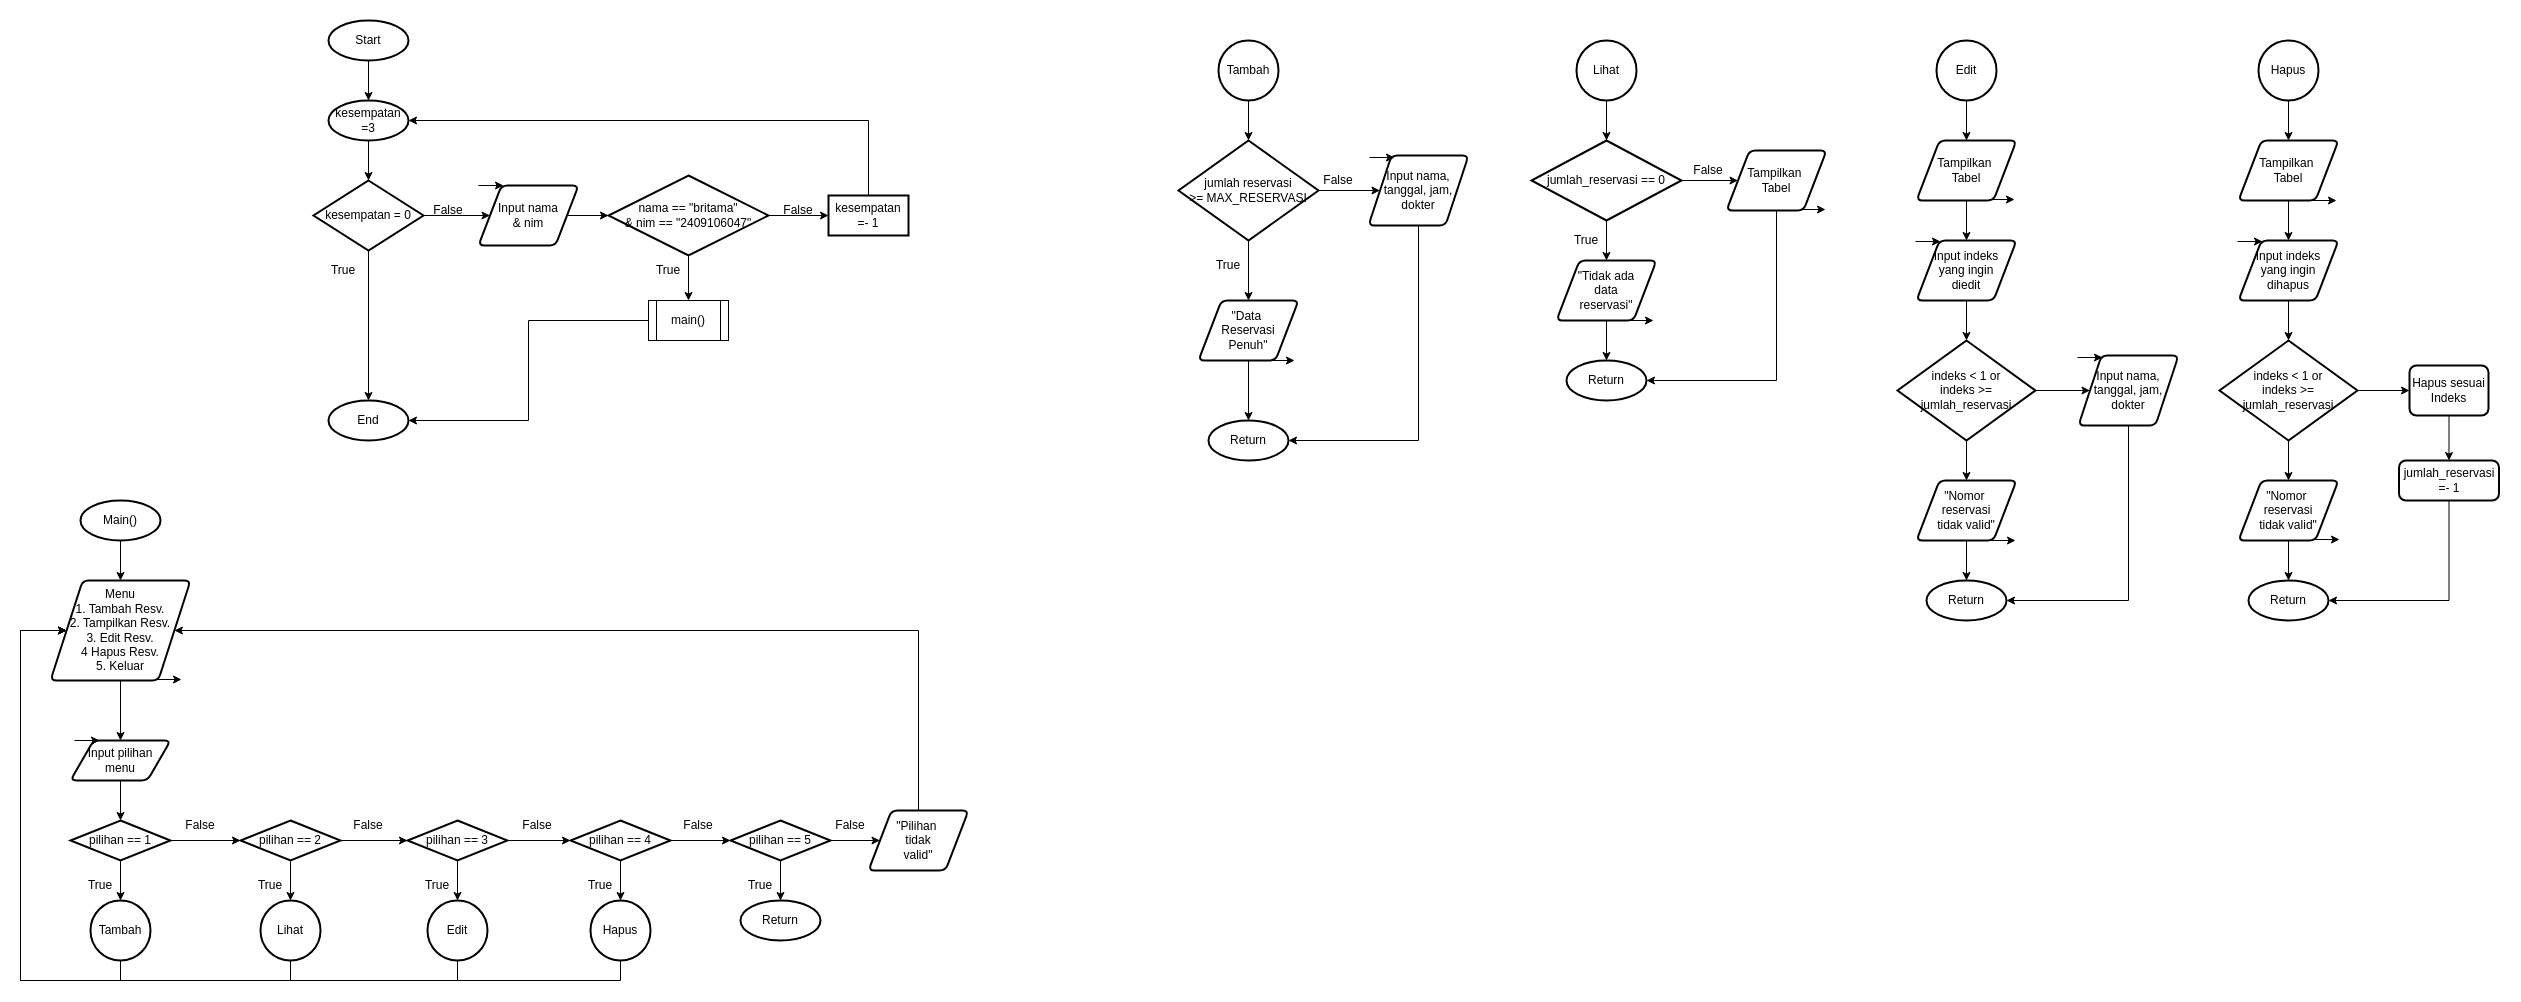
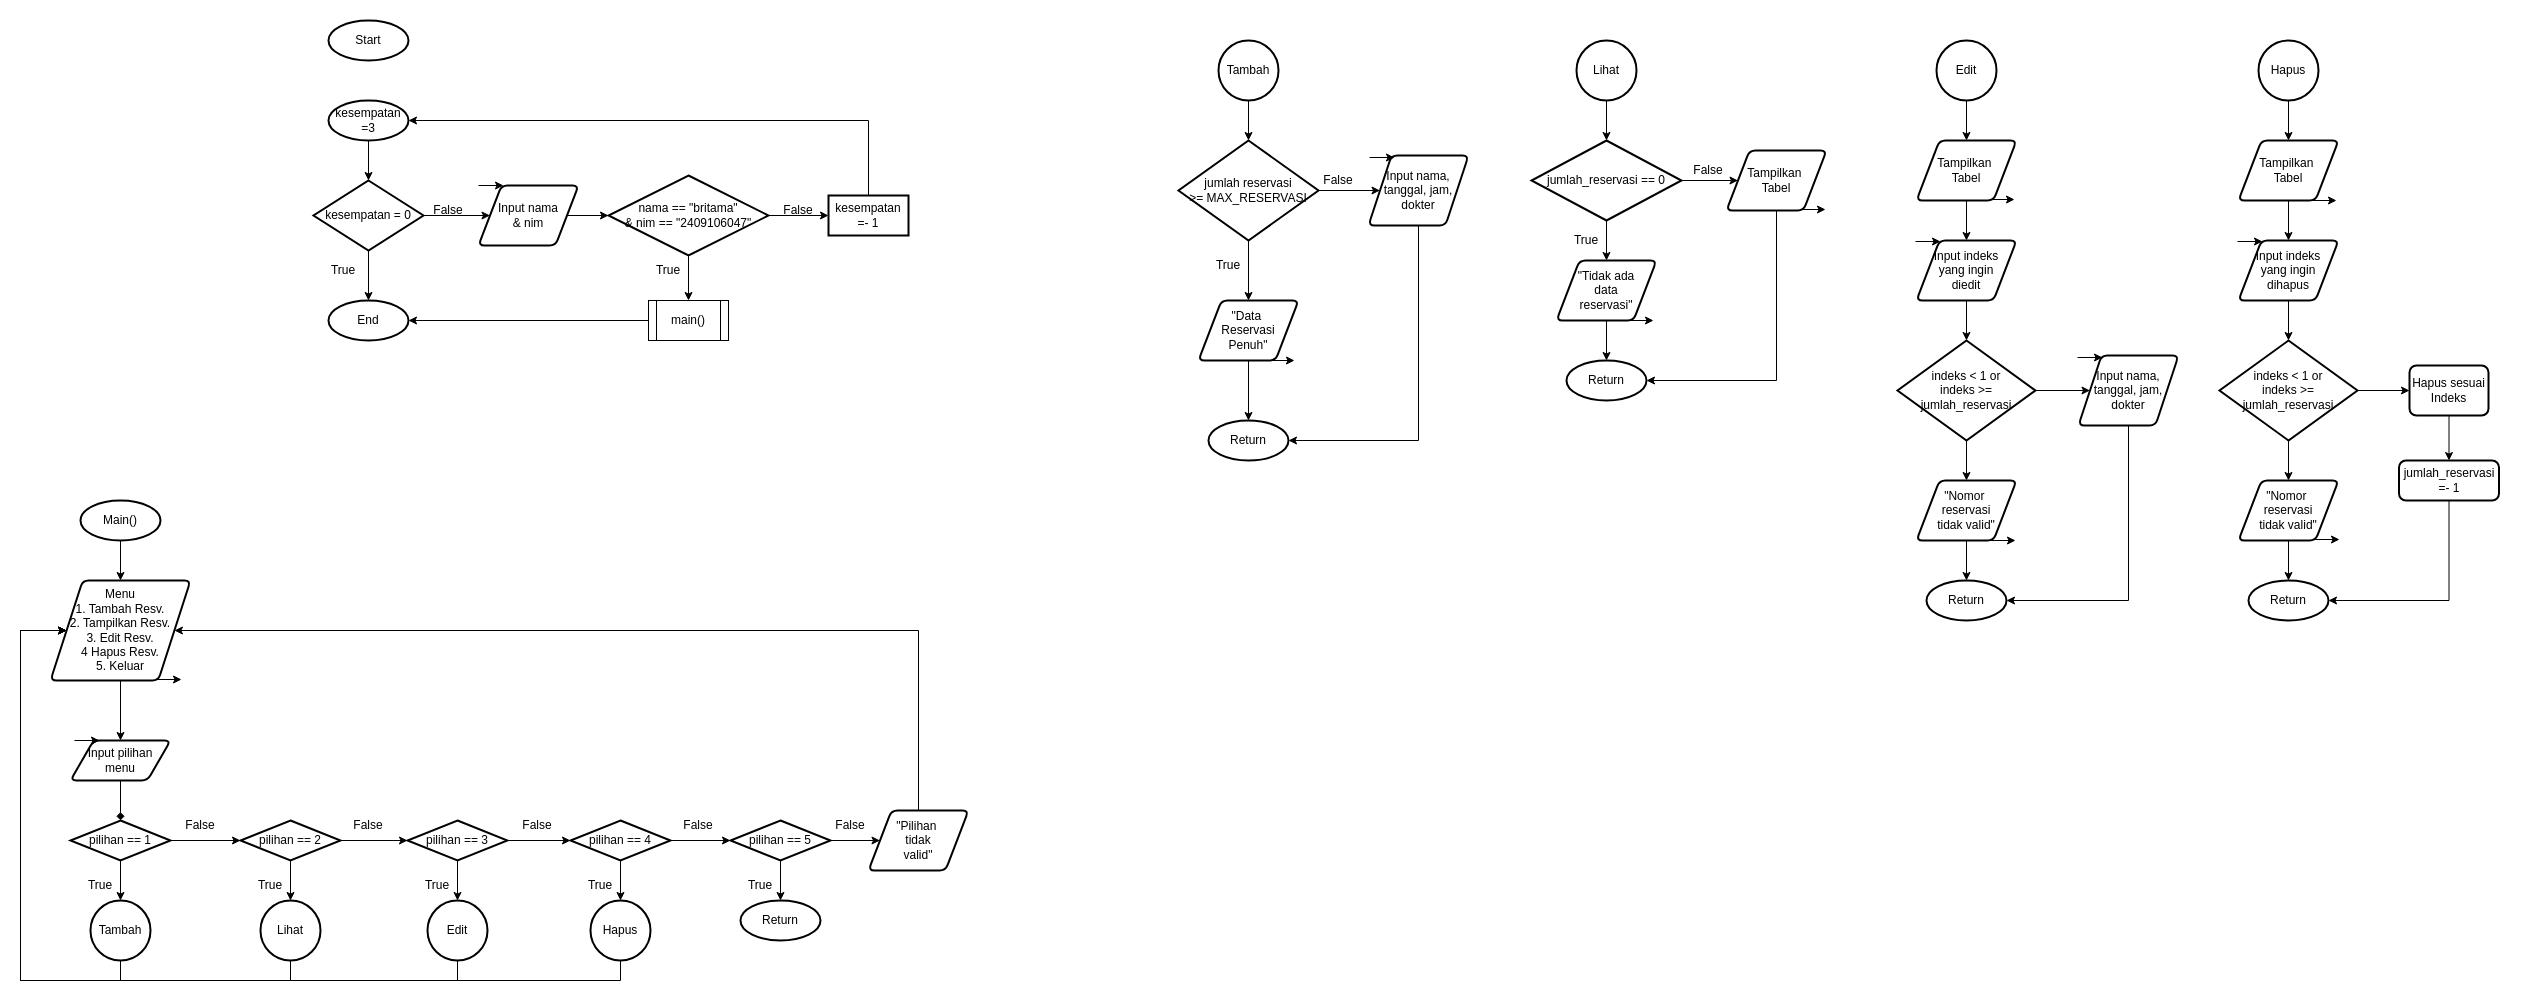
edge "Start" -> "kesempatan =3": removed
node "End": moved (369, 421) -> (369, 321)
edge "Input pilihan menu" -> "pilihan == 1": arrowhead classic -> diamond
